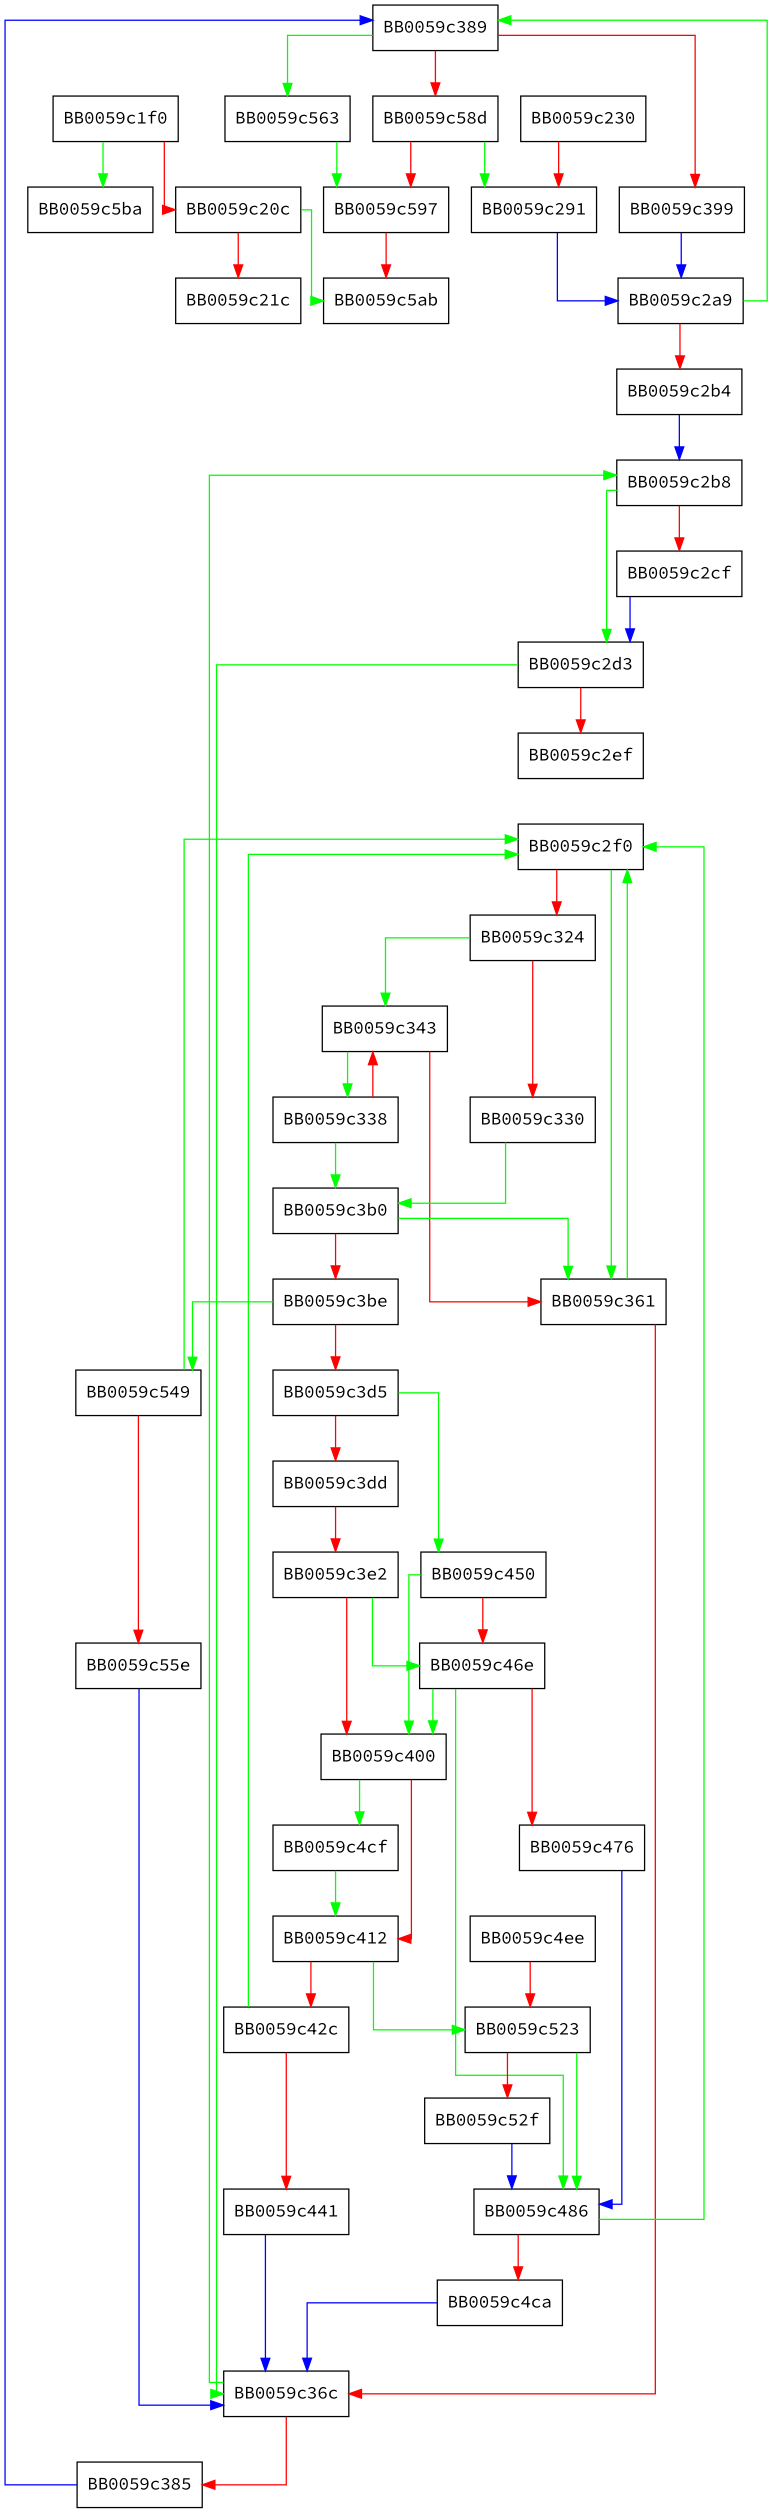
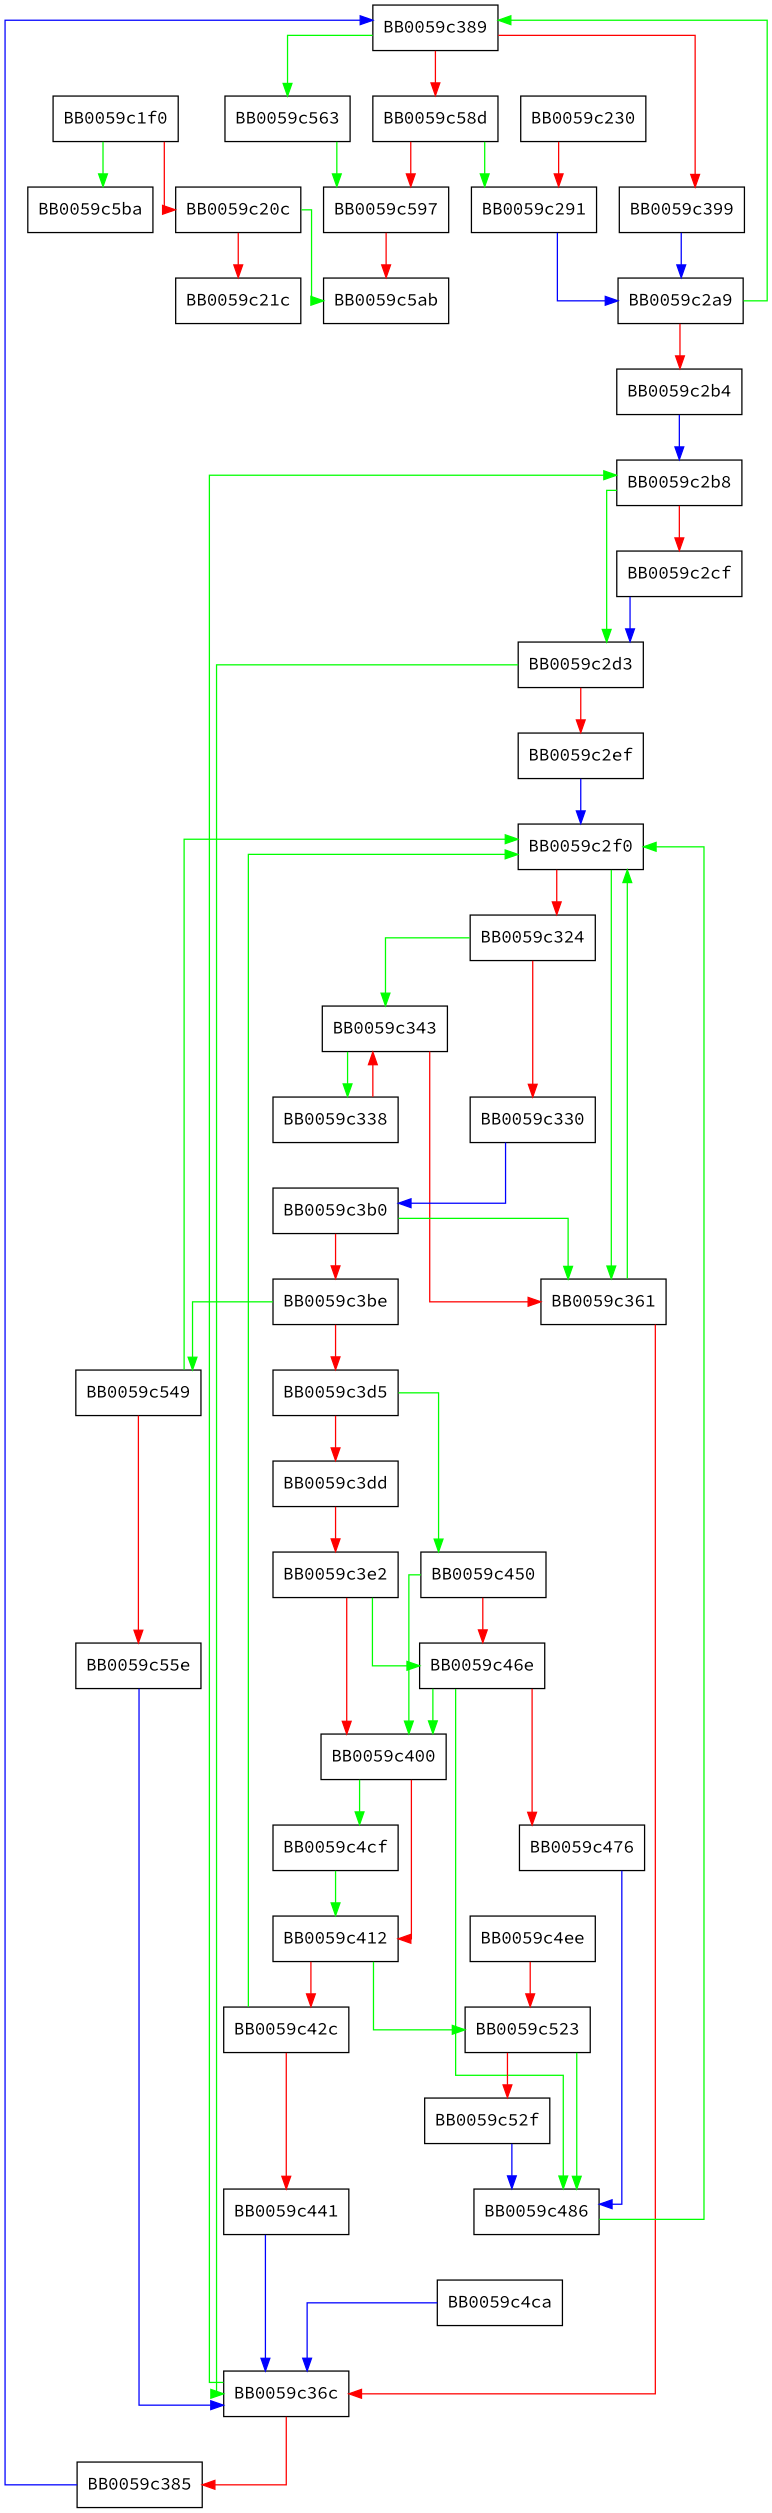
edge "BB0059c2ef" -> "BB0059c2f0": added
edge "BB0059c338" -> "BB0059c3b0": removed
edge "BB0059c330" -> "BB0059c3b0": color green -> blue
edge "BB0059c486" -> "BB0059c4ca": removed
